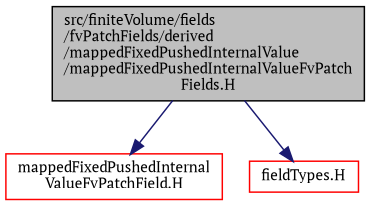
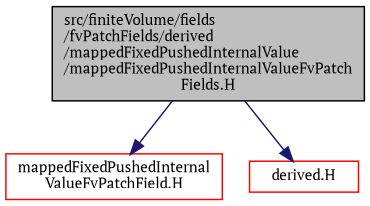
node "fieldTypes.H": label "fieldTypes.H" -> "derived.H"
